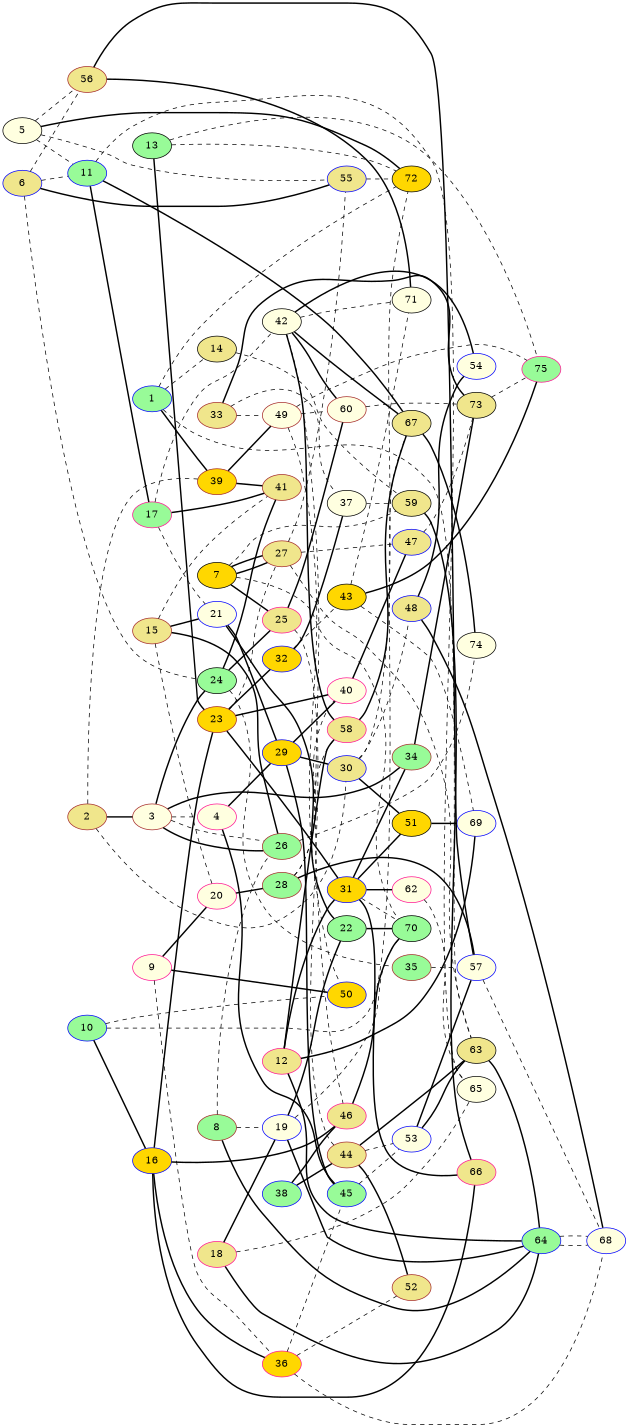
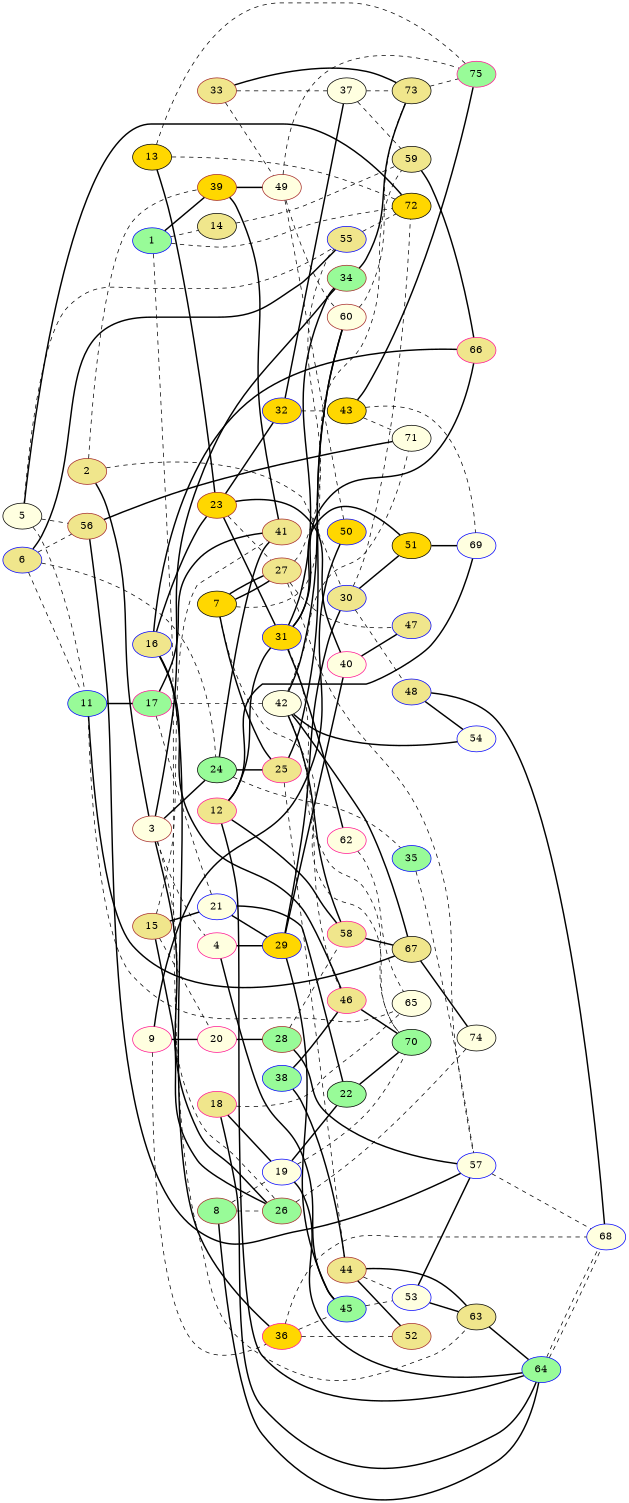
node "13": fillcolor palegreen -> gold
edge "73" -- "47": now "73" -- "37"
edge "27" -- "63": now "27" -- "57"
edge "40" -- "28": removed
node "35": color brown -> blue
node "10": removed
node "16": fillcolor gold -> khaki
